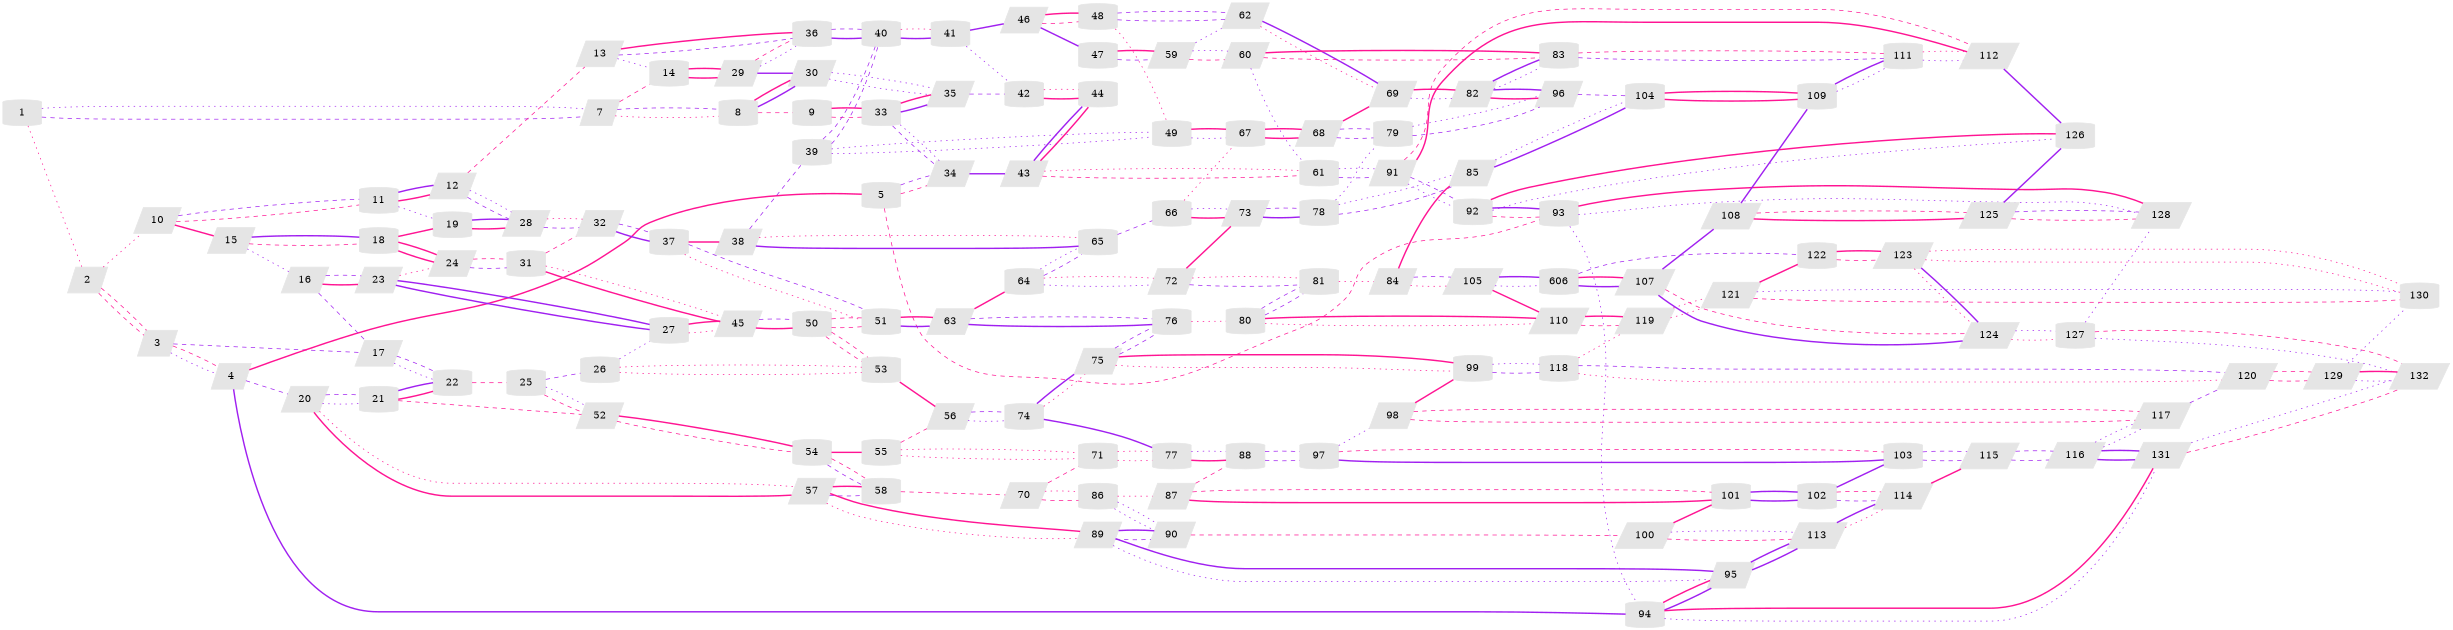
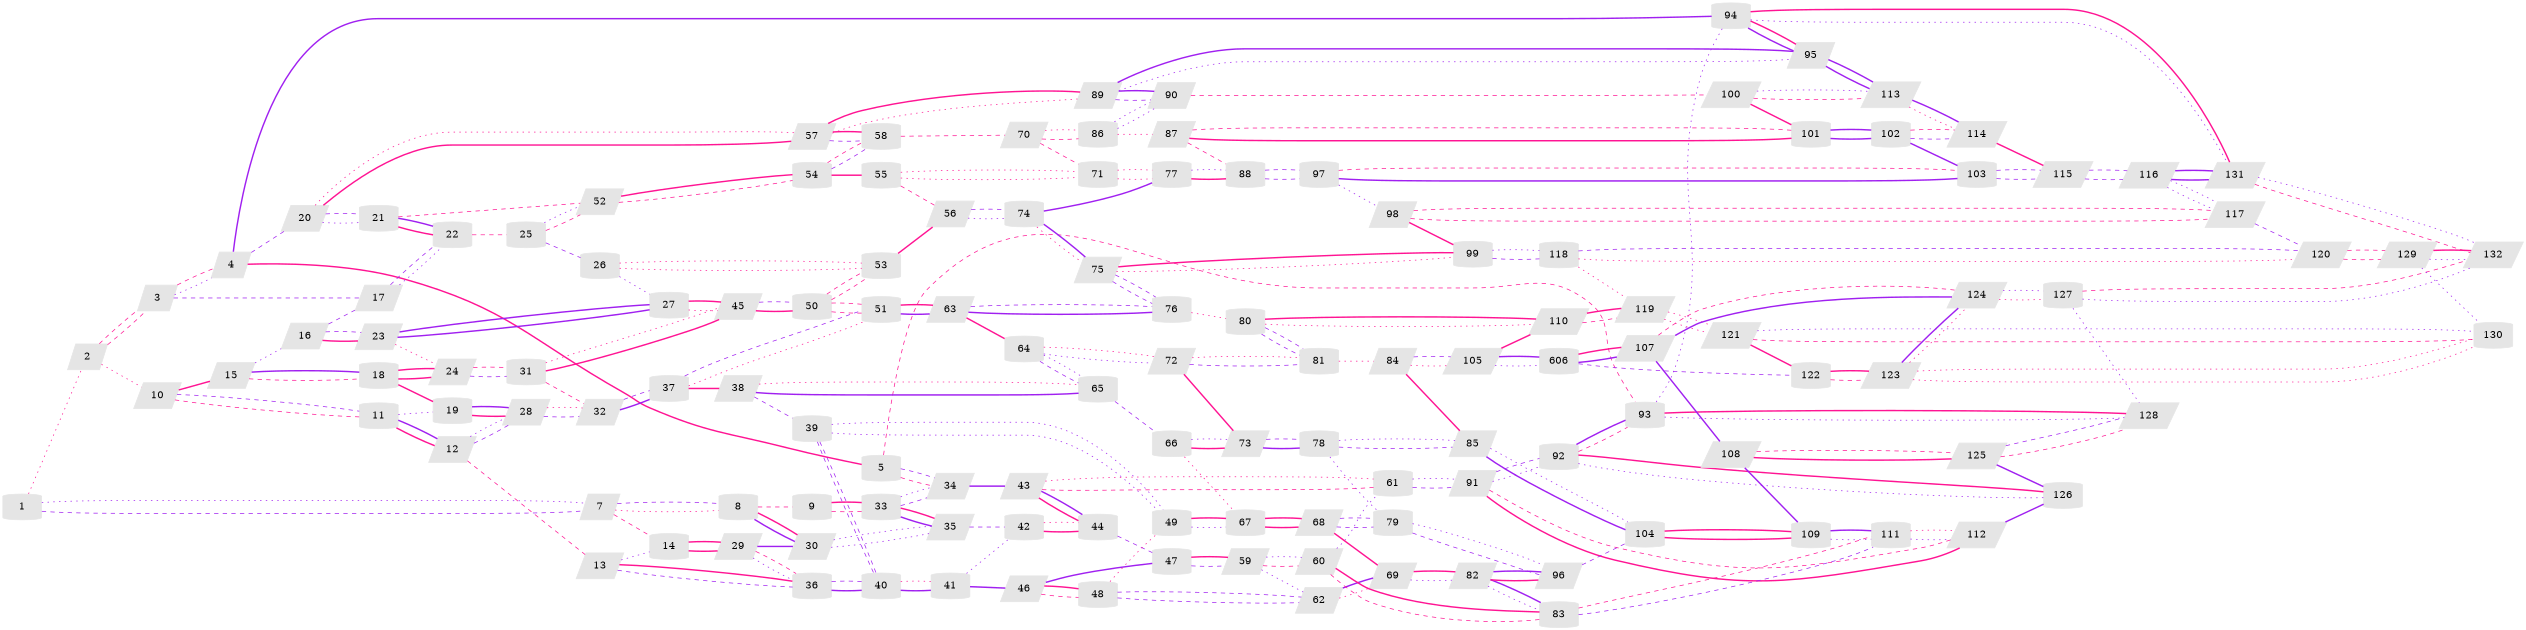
edge "44" -- "47": added
